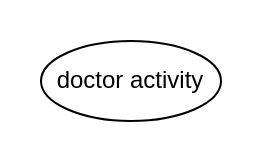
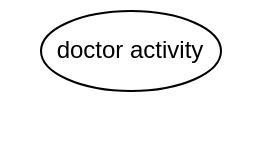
node "doctor activity": moved (131, 81) -> (131, 51)
